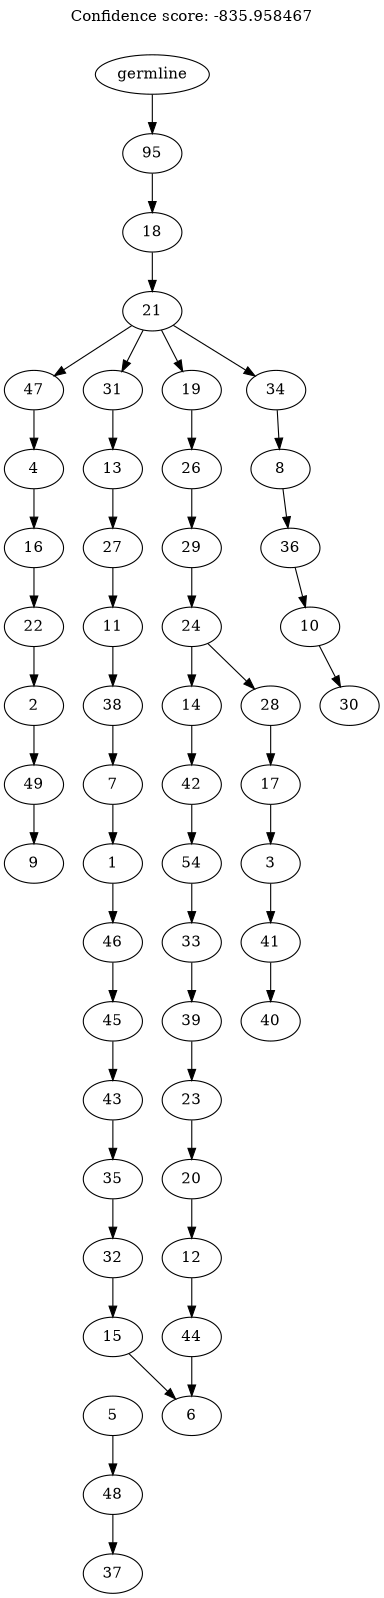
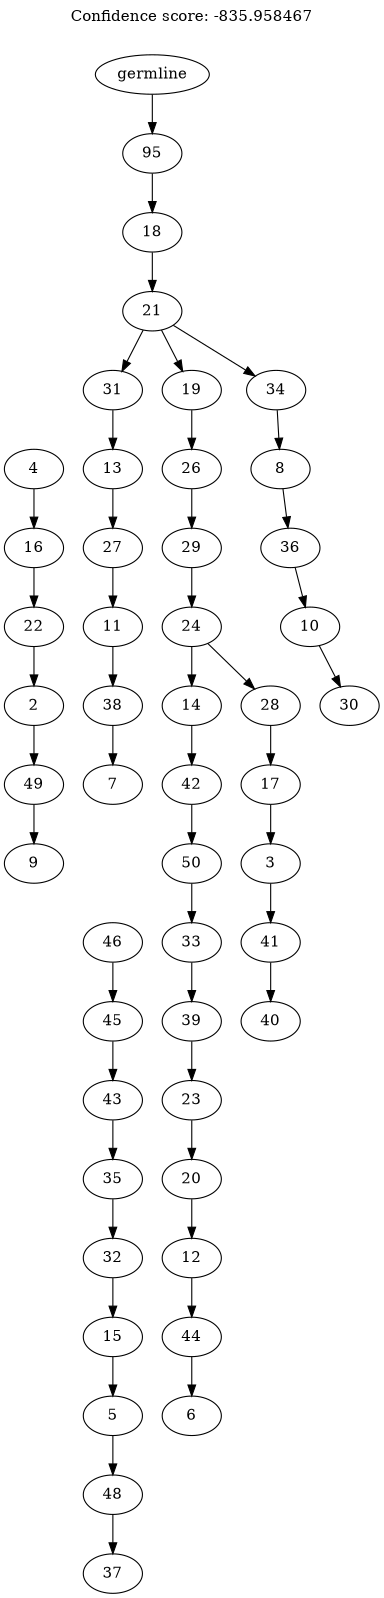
node "47": removed
node "1": removed
node "54": label "54" -> "50"
edge "15" -> "6": now "15" -> "5"
